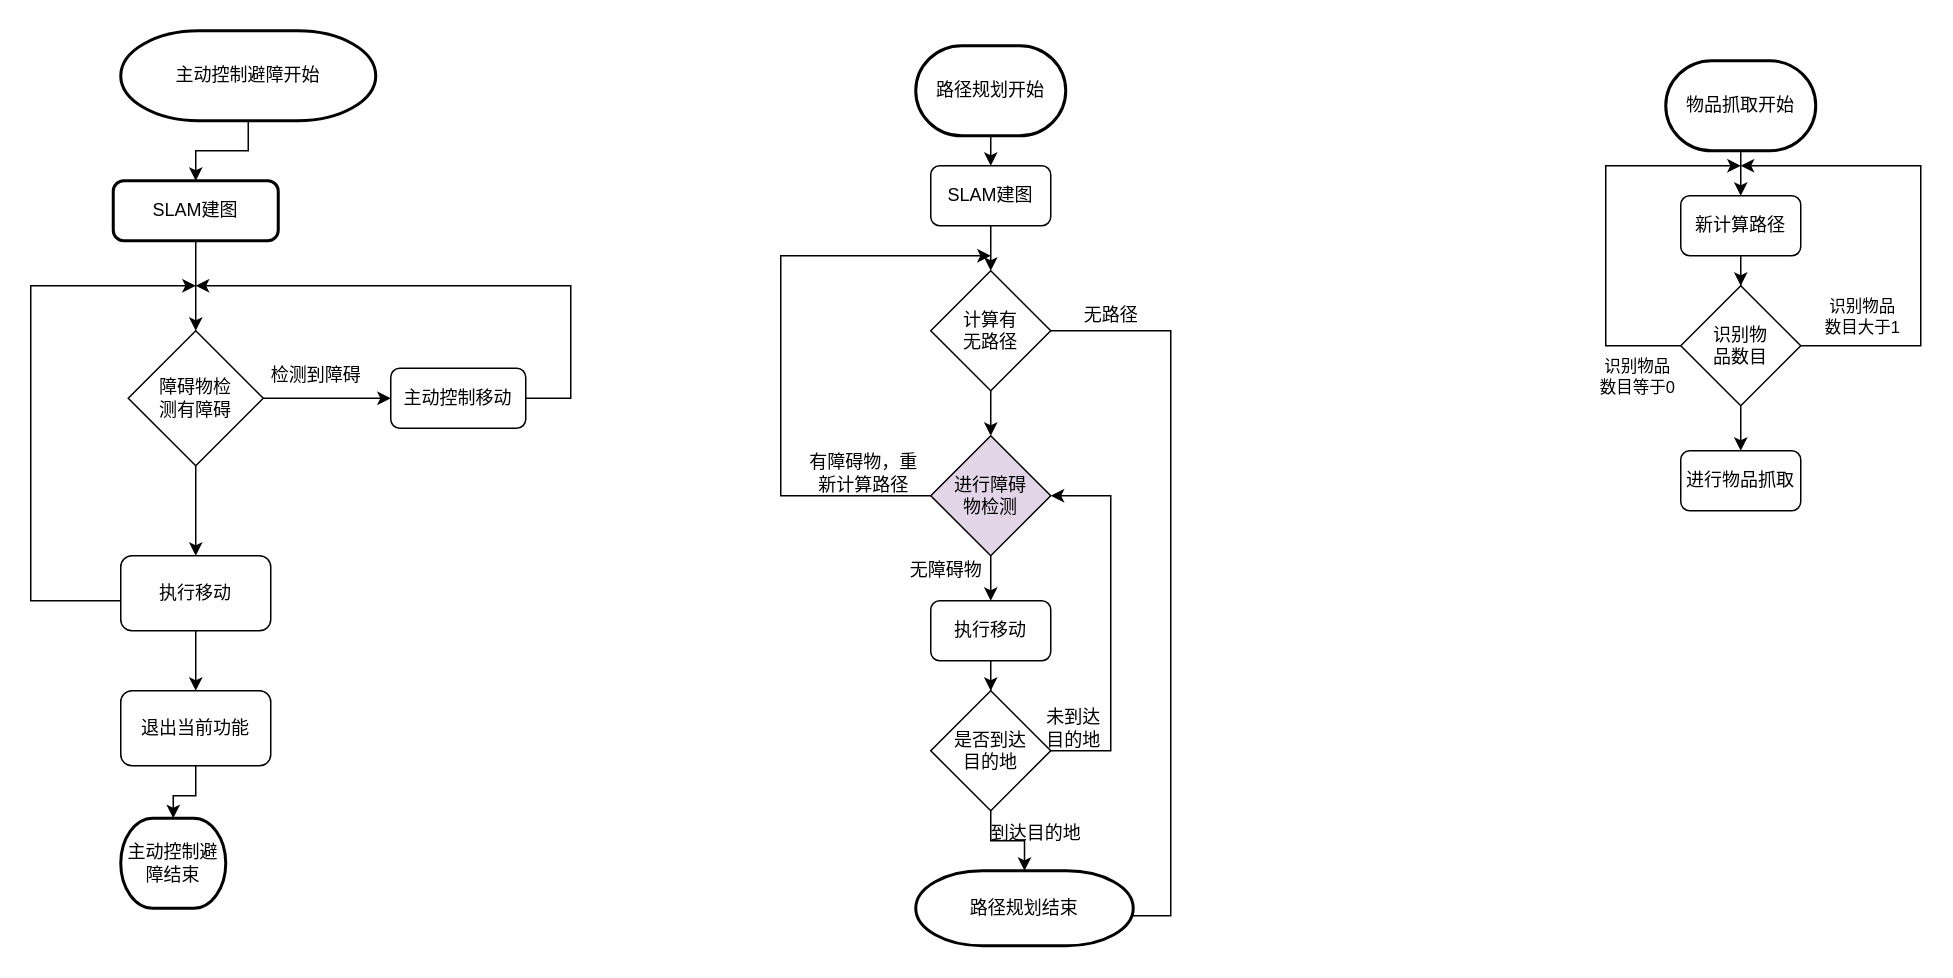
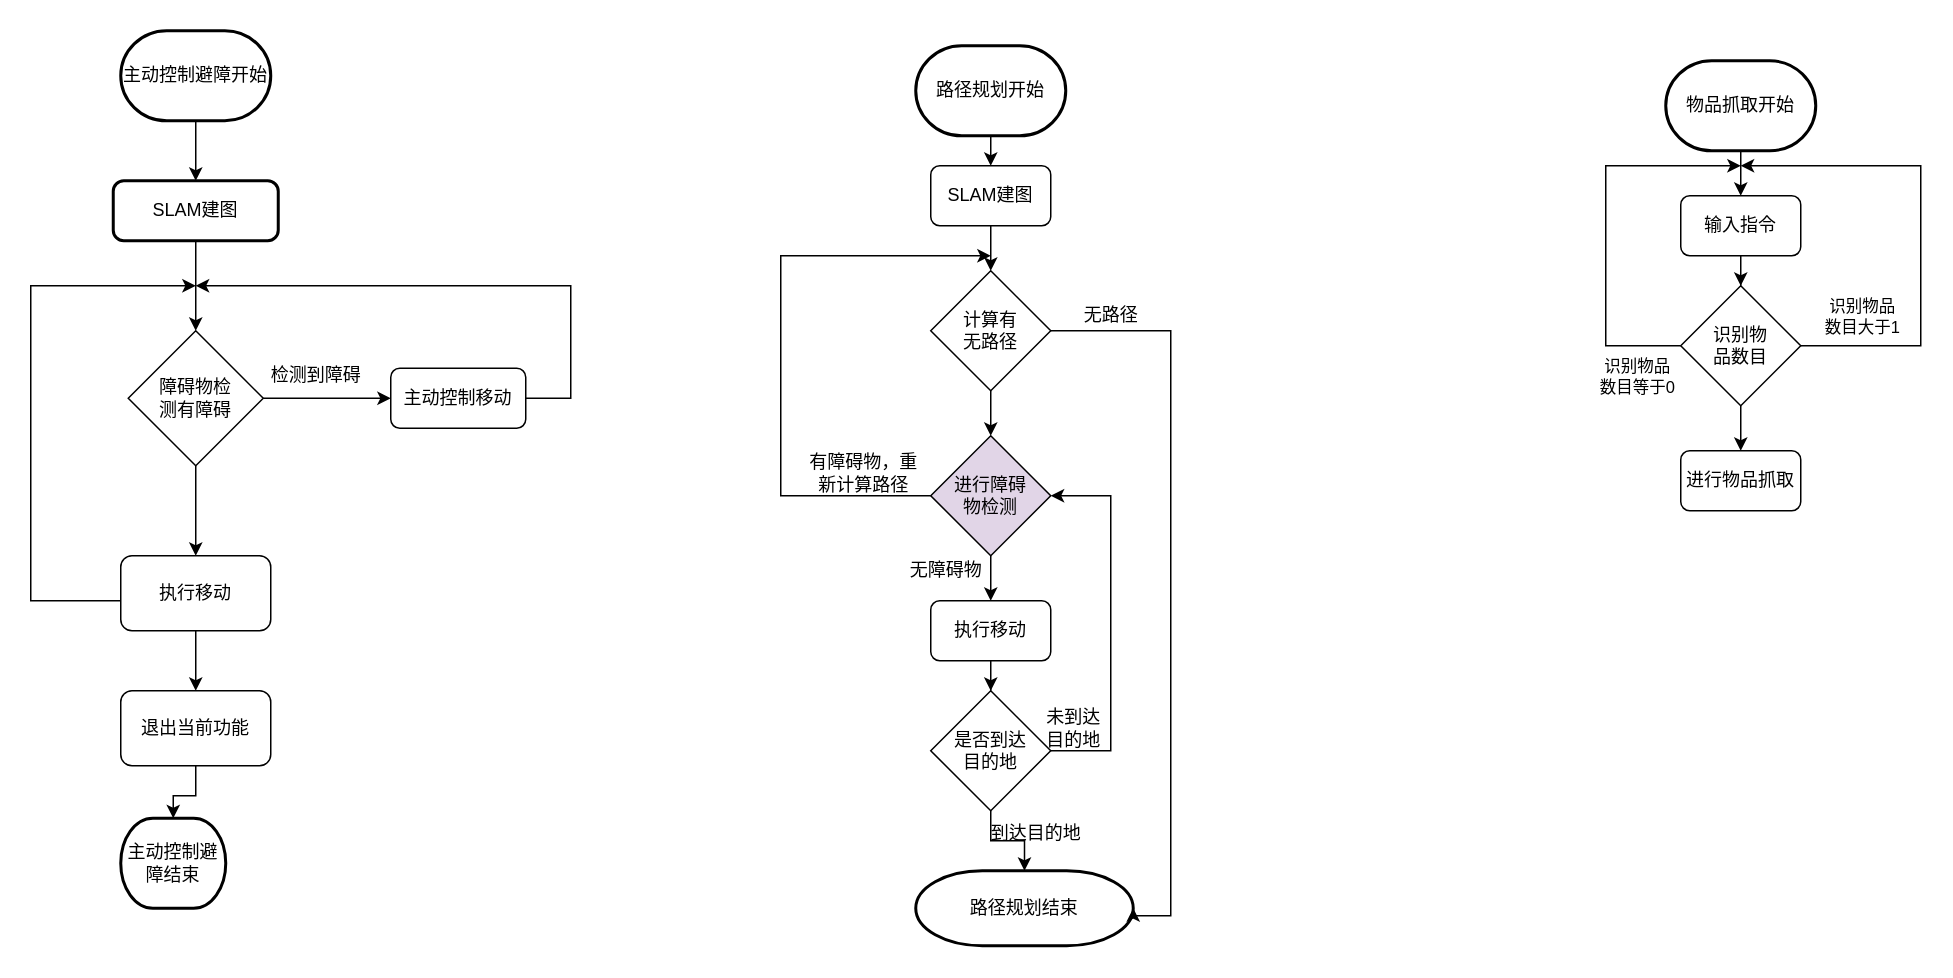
node "主动控制避障开始": size 255x90 -> 150x90
node "新计算路径": label "新计算路径" -> "输入指令"
edge "计算有 无路径" -- "路径规划结束": arrowhead none -> classic
